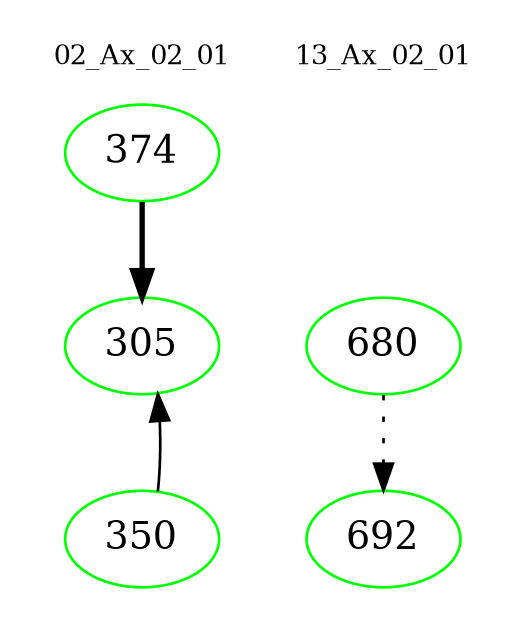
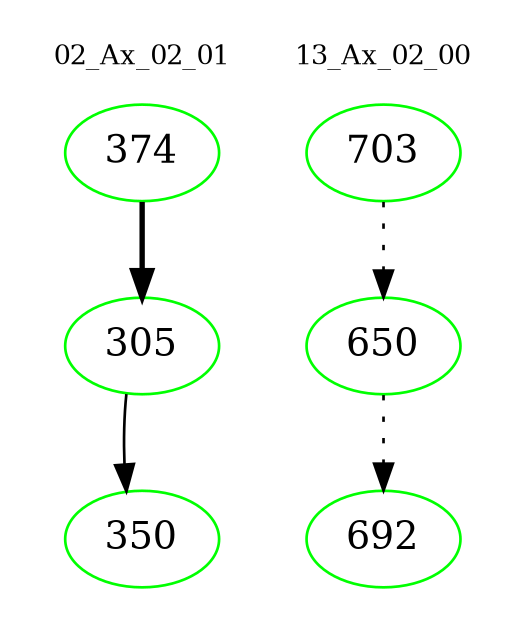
cluster "13_Ax_02_01": label "13_Ax_02_01" -> "13_Ax_02_00"
node "703": added
node "680": label "680" -> "650"
edge "350" -> "305": reversed
